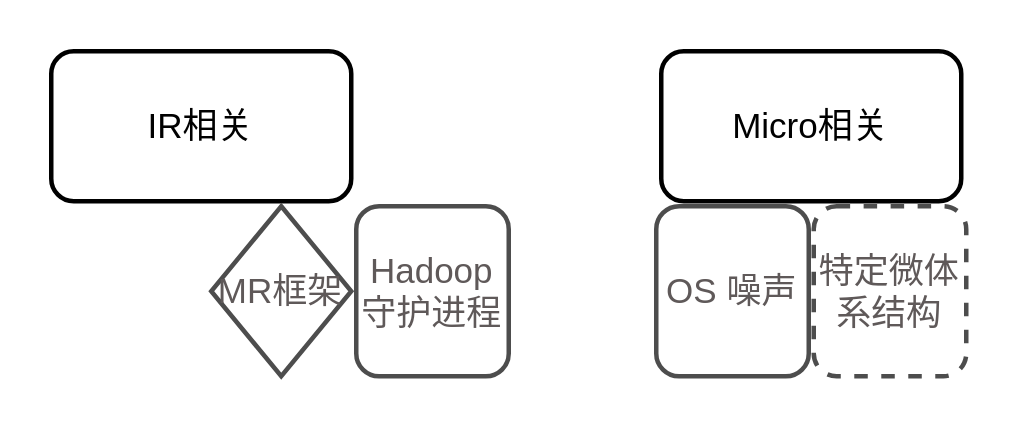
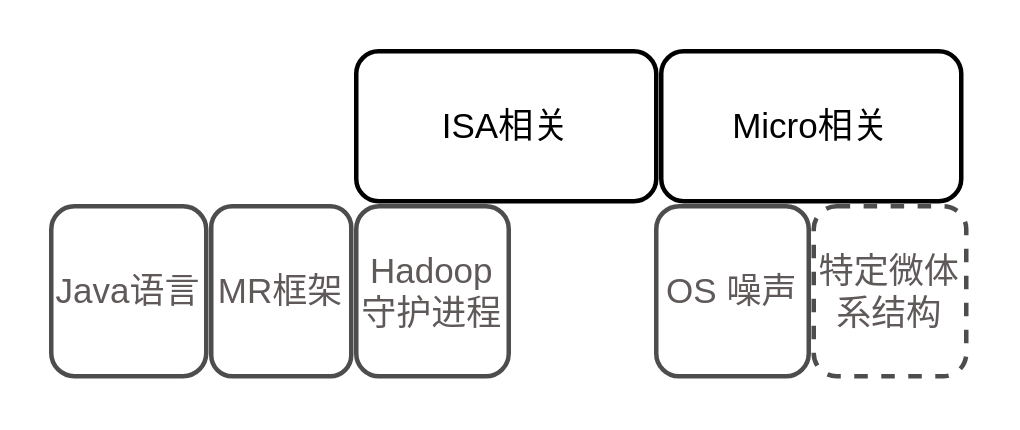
node "IR相关": removed
node "ISA相关": added
node "Java语言": added
node "MR框架": shape diamond -> rounded rectangle
